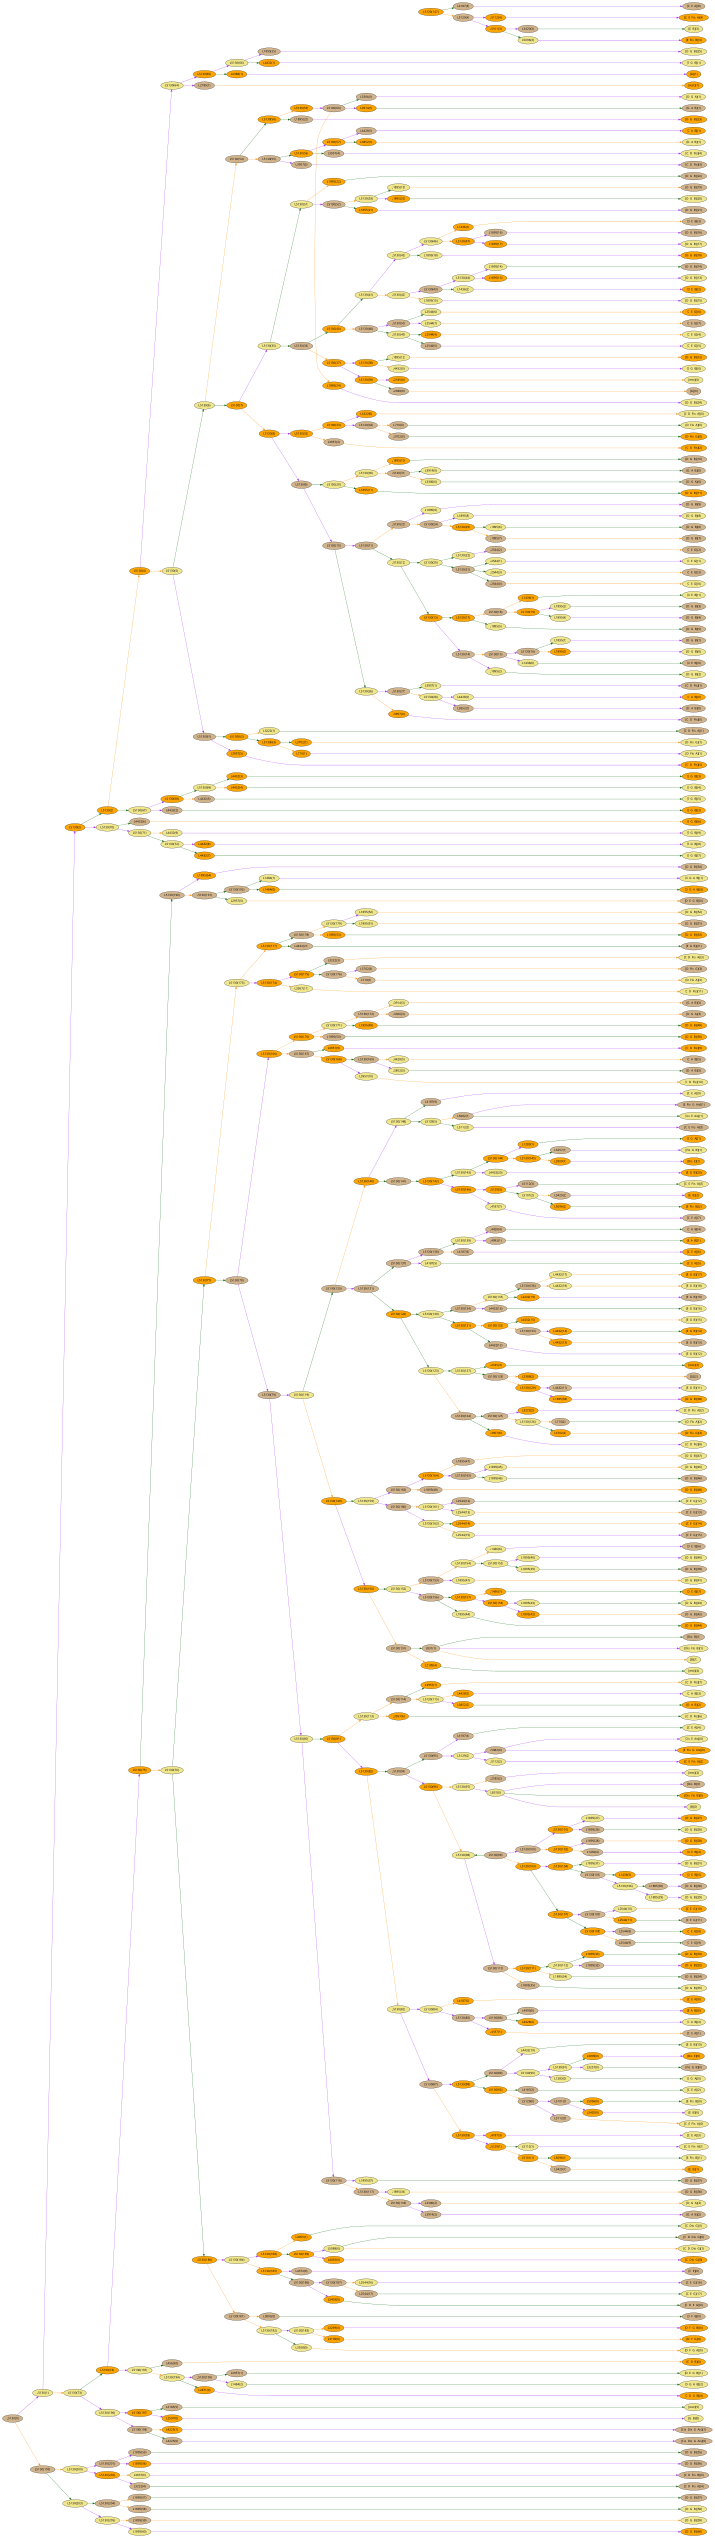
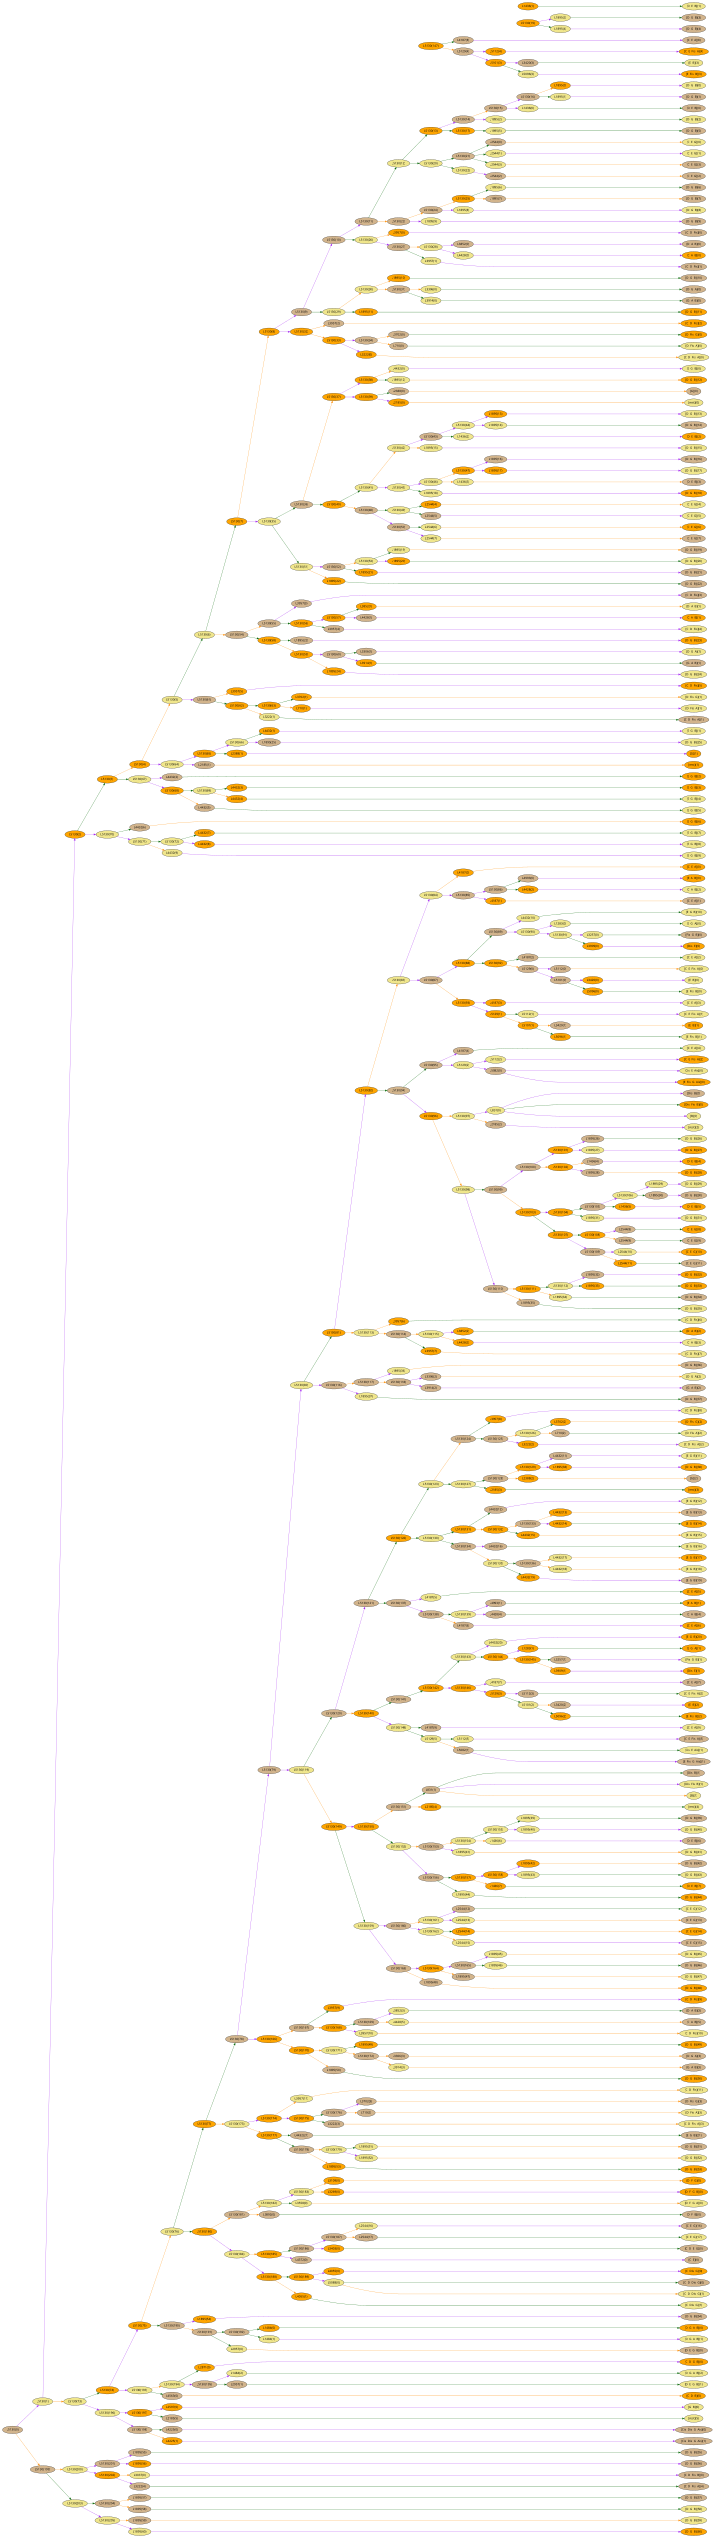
node "L1436(3)": fillcolor orange -> khaki
edge "L5130(60)" -> "L1895(24)": now "L5130(59)" -> "L1895(24)"
node "L5130(18)": removed
edge "L5130(61)" -> "L3957(5)": color purple -> darkorange
edge "L5130(99)" -> "L5130(98)": reversed
